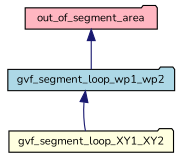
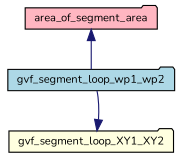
node "out_of_segment_area": label "out_of_segment_area" -> "area_of_segment_area"
edge "gvf_segment_loop_XY1_XY2" -> "gvf_segment_loop_wp1_wp2": reversed
